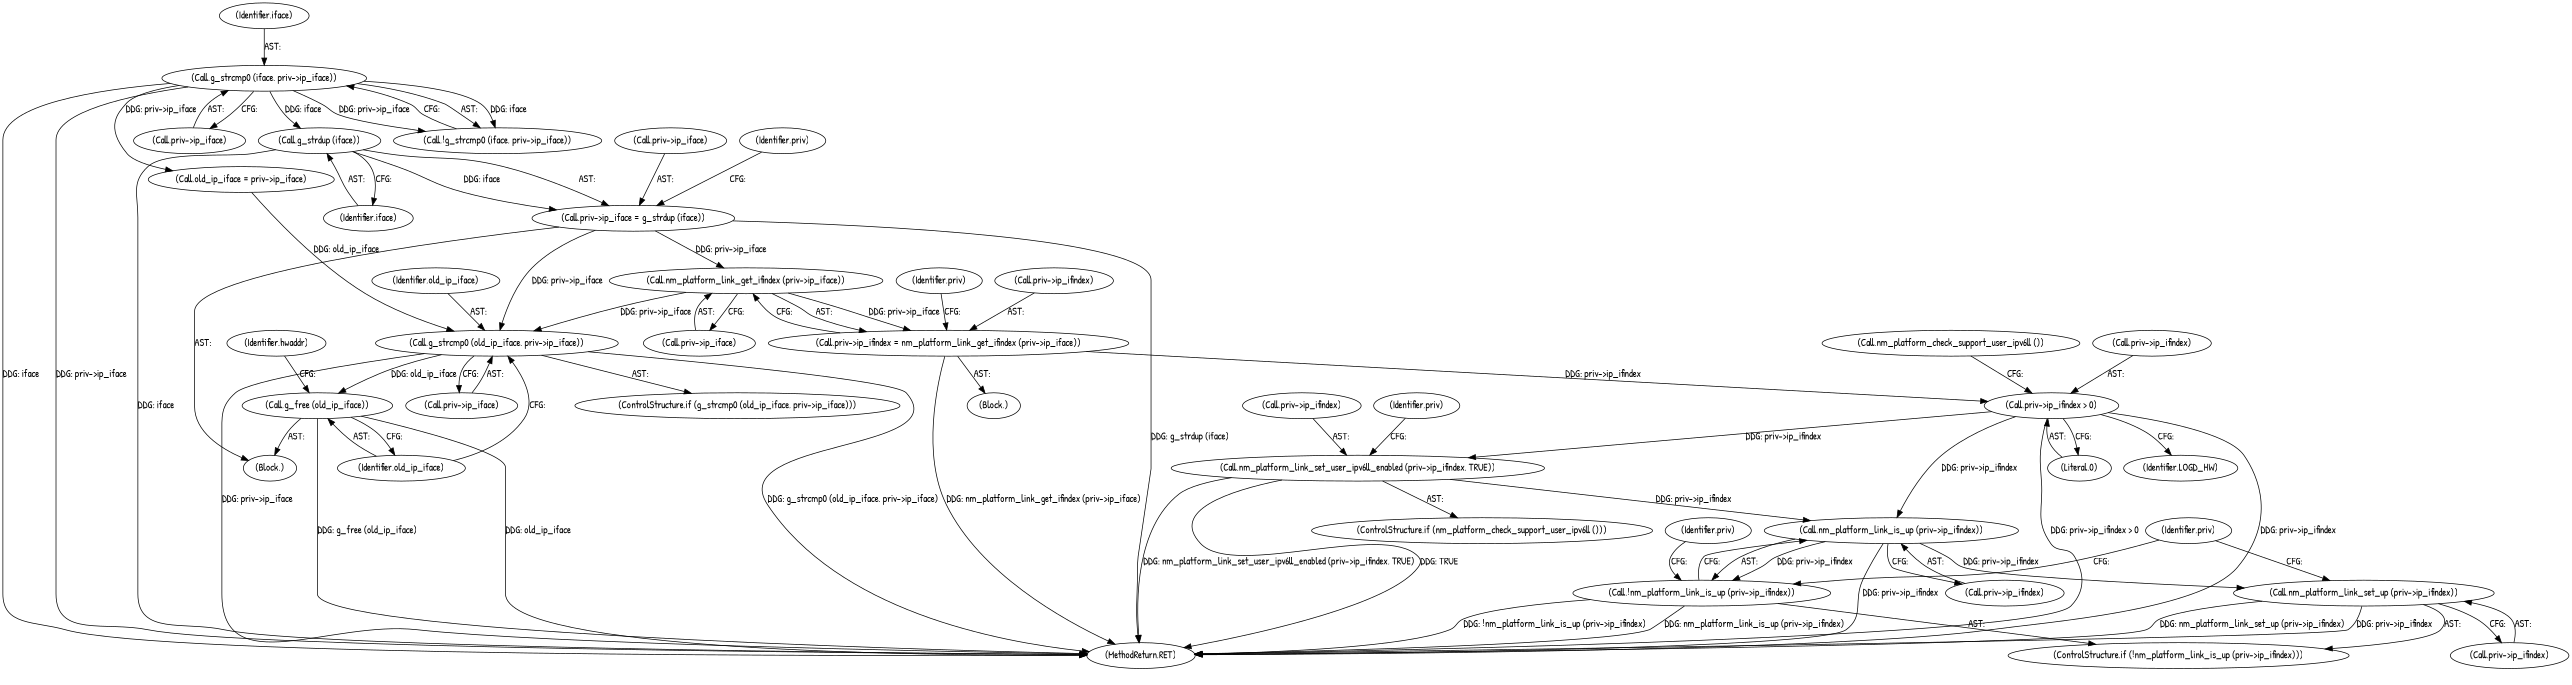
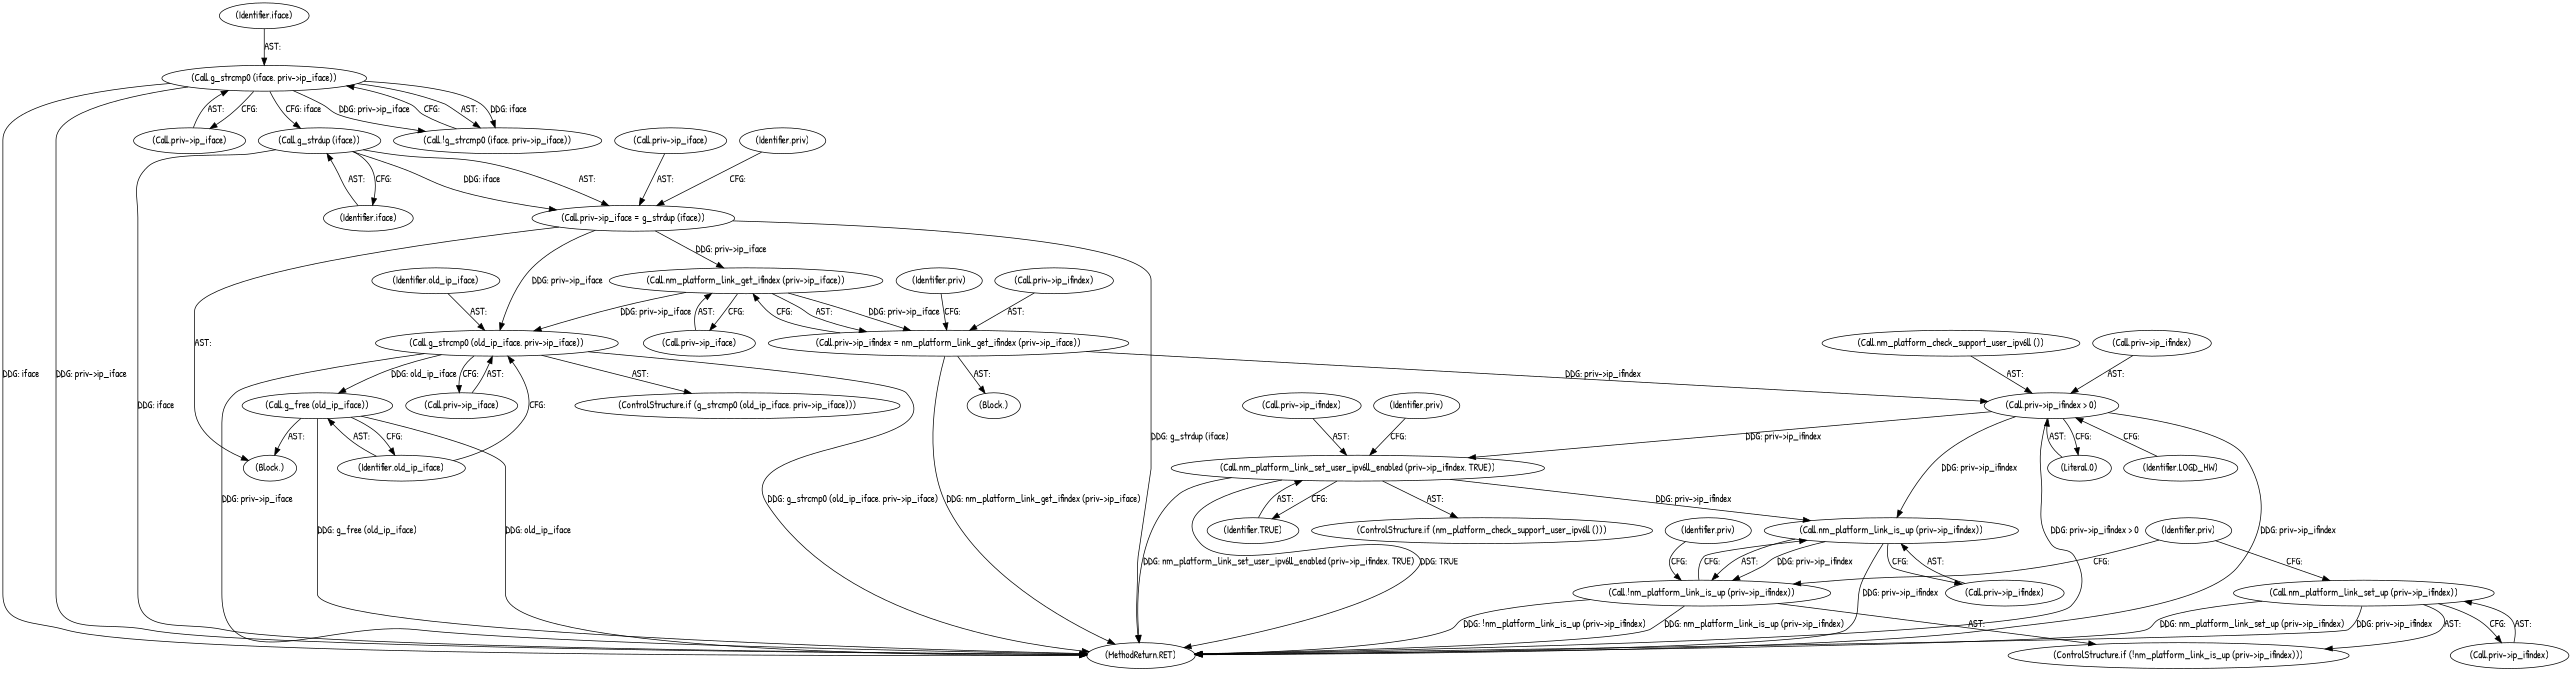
edge "(Call,g_strcmp0 (iface, priv->ip_iface))" -> "(Call,g_strdup (iface))": label "DDG: iface" -> "CFG: iface"
node "(Call,old_ip_iface = priv->ip_iface)": removed
node "(Identifier,hwaddr)": removed
edge "(Call,nm_platform_check_support_user_ipv6ll ())" -> "(Call,priv->ip_ifindex > 0)": label "CFG: " -> "AST: "
edge "(Call,priv->ip_ifindex > 0)" -> "(Identifier,LOGD_HW)": reversed
node "(Identifier,TRUE)": added
edge "(Call,nm_platform_link_is_up (priv->ip_ifindex))" -> "(Call,nm_platform_link_set_up (priv->ip_ifindex))": removed, label "DDG: priv->ip_ifindex"
